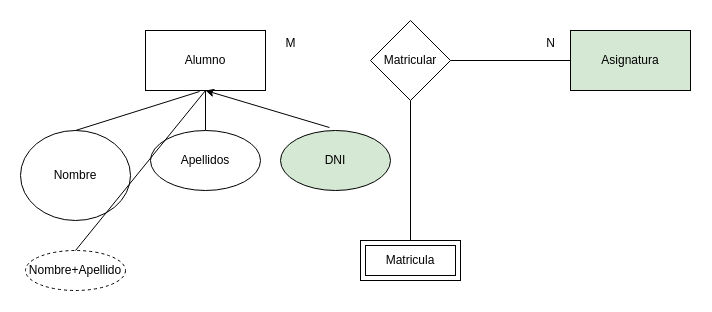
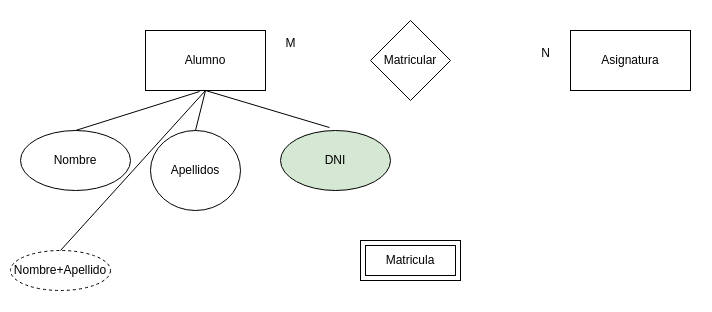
node "N": moved (551, 44) -> (546, 54)
edge "Matricular" -- "Asignatura": removed
node "Asignatura": fillcolor #d5e8d4 -> #ffffff
edge "DNI" -> "Alumno": arrowhead classic -> none
node "Apellidos": size 110x60 -> 90x80
edge "Matricular" -- "Matricula": removed
node "Nombre": size 110x90 -> 110x60
node "Nombre+Apellido": moved (76, 271) -> (61, 271)
